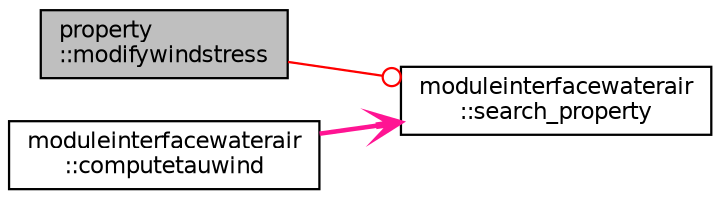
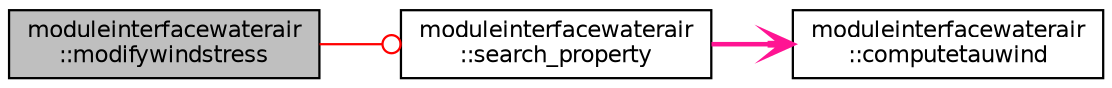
node "property ::modifywindstress": label "property ::modifywindstress" -> "moduleinterfacewaterair ::modifywindstress"
edge "moduleinterfacewaterair ::computetauwind" -> "moduleinterfacewaterair ::search_property": reversed
